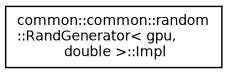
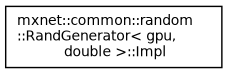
node "common::common::random ::RandGenerator< gpu, double >::Impl": label "common::common::random ::RandGenerator< gpu, double >::Impl" -> "mxnet::common::random ::RandGenerator< gpu, double >::Impl"
